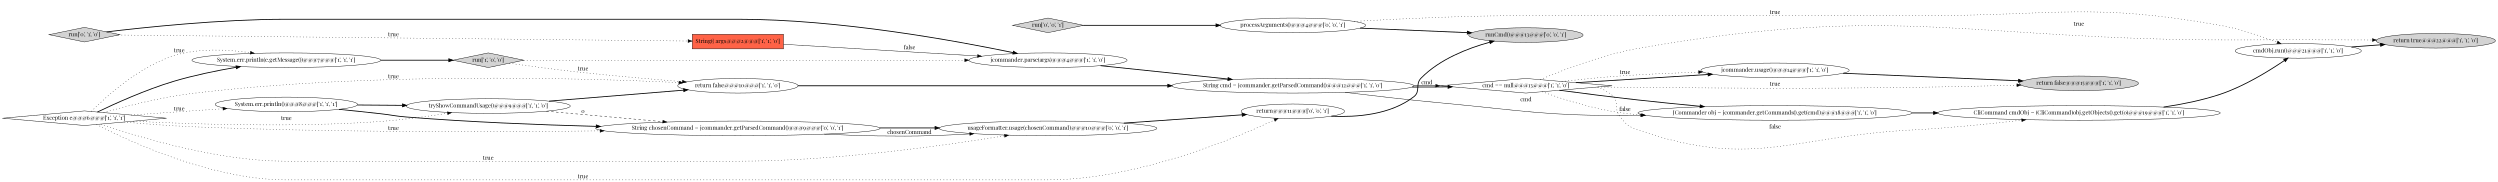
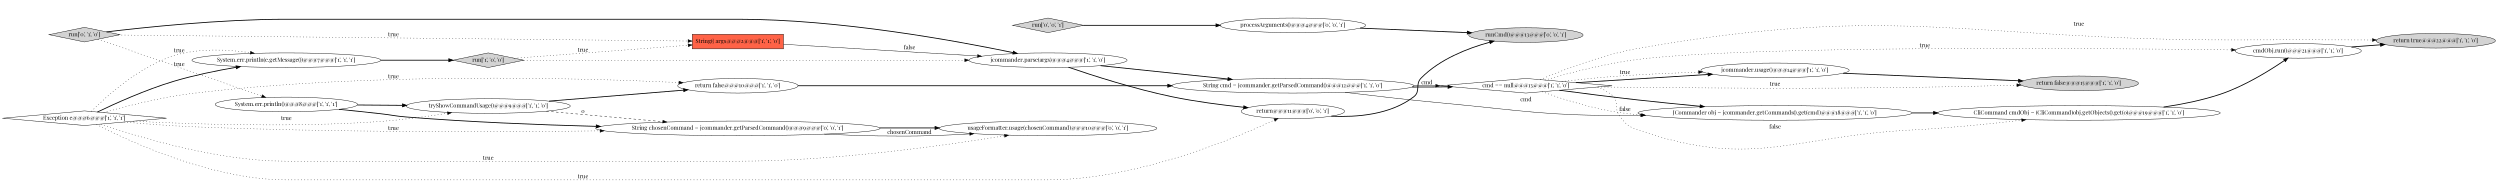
edge "processArguments()@@@4@@@['0', '0', '1']" -> "cmdObj.run()@@@21@@@['1', '1', '0']": now "cmd == null@@@13@@@['1', '1', '0']" -> "cmdObj.run()@@@21@@@['1', '1', '0']"
edge "run['1', '0', '0']" -> "return false@@@10@@@['1', '1', '0']": now "run['1', '0', '0']" -> "String(( args@@@2@@@['1', '1', '0']"
edge "Exception e@@@6@@@['1', '1', '1']" -> "System.err.println()@@@8@@@['1', '1', '1']": now "run['0', '1', '0']" -> "System.err.println()@@@8@@@['1', '1', '1']"
edge "usageFormatter.usage(chosenCommand)@@@10@@@['0', '0', '1']" -> "return@@@11@@@['0', '0', '1']": now "jcommander.parse(args)@@@4@@@['1', '1', '0']" -> "return@@@11@@@['0', '0', '1']"
